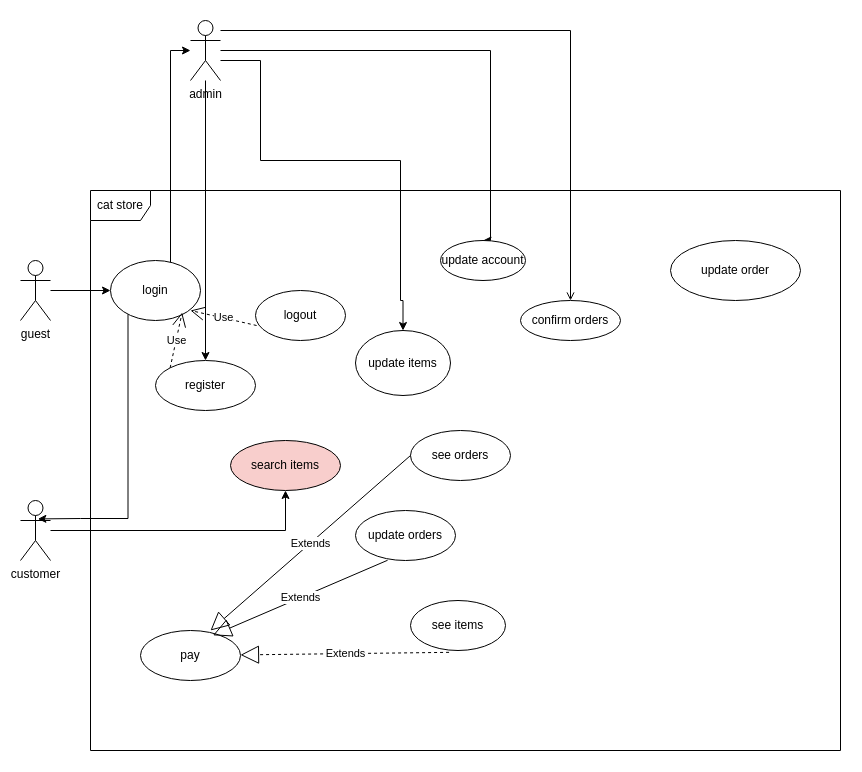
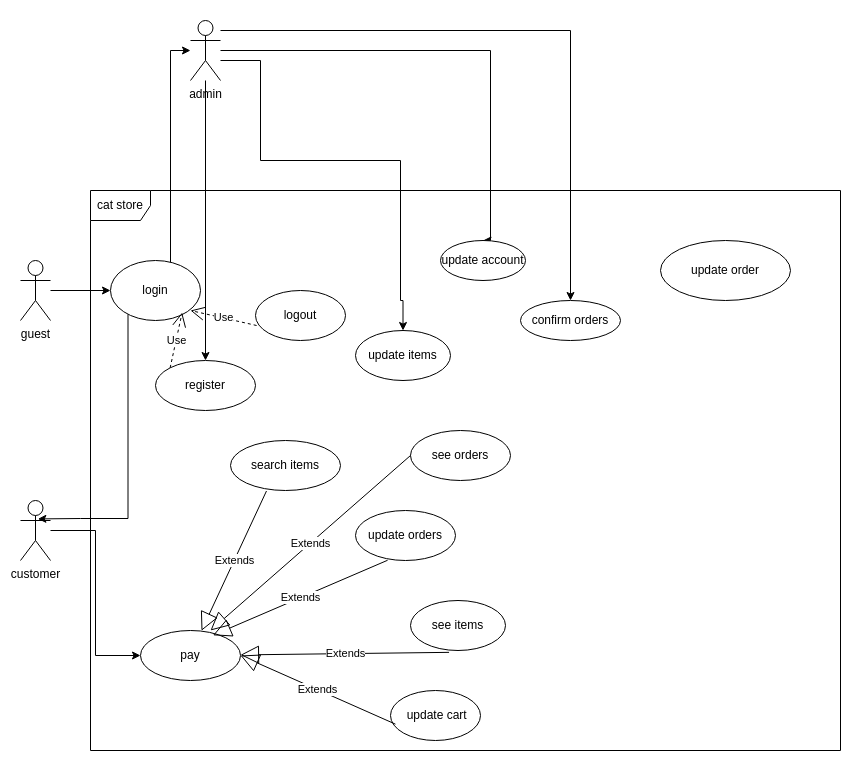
node "update order": moved (736, 271) -> (726, 271)
edge "admin" -> "confirm orders": arrowhead open -> classic
node "update items": size 95x65 -> 95x50
node "search items": fillcolor #f8cecc -> #ffffff
edge "customer" -> "search items": now "customer" -> "pay"
edge "search items" -> "pay": added, label "Extends"
edge "see items" -> "pay": style dashed -> solid
edge "update cart" -> "pay": added, label "Extends"
node "update cart": added
